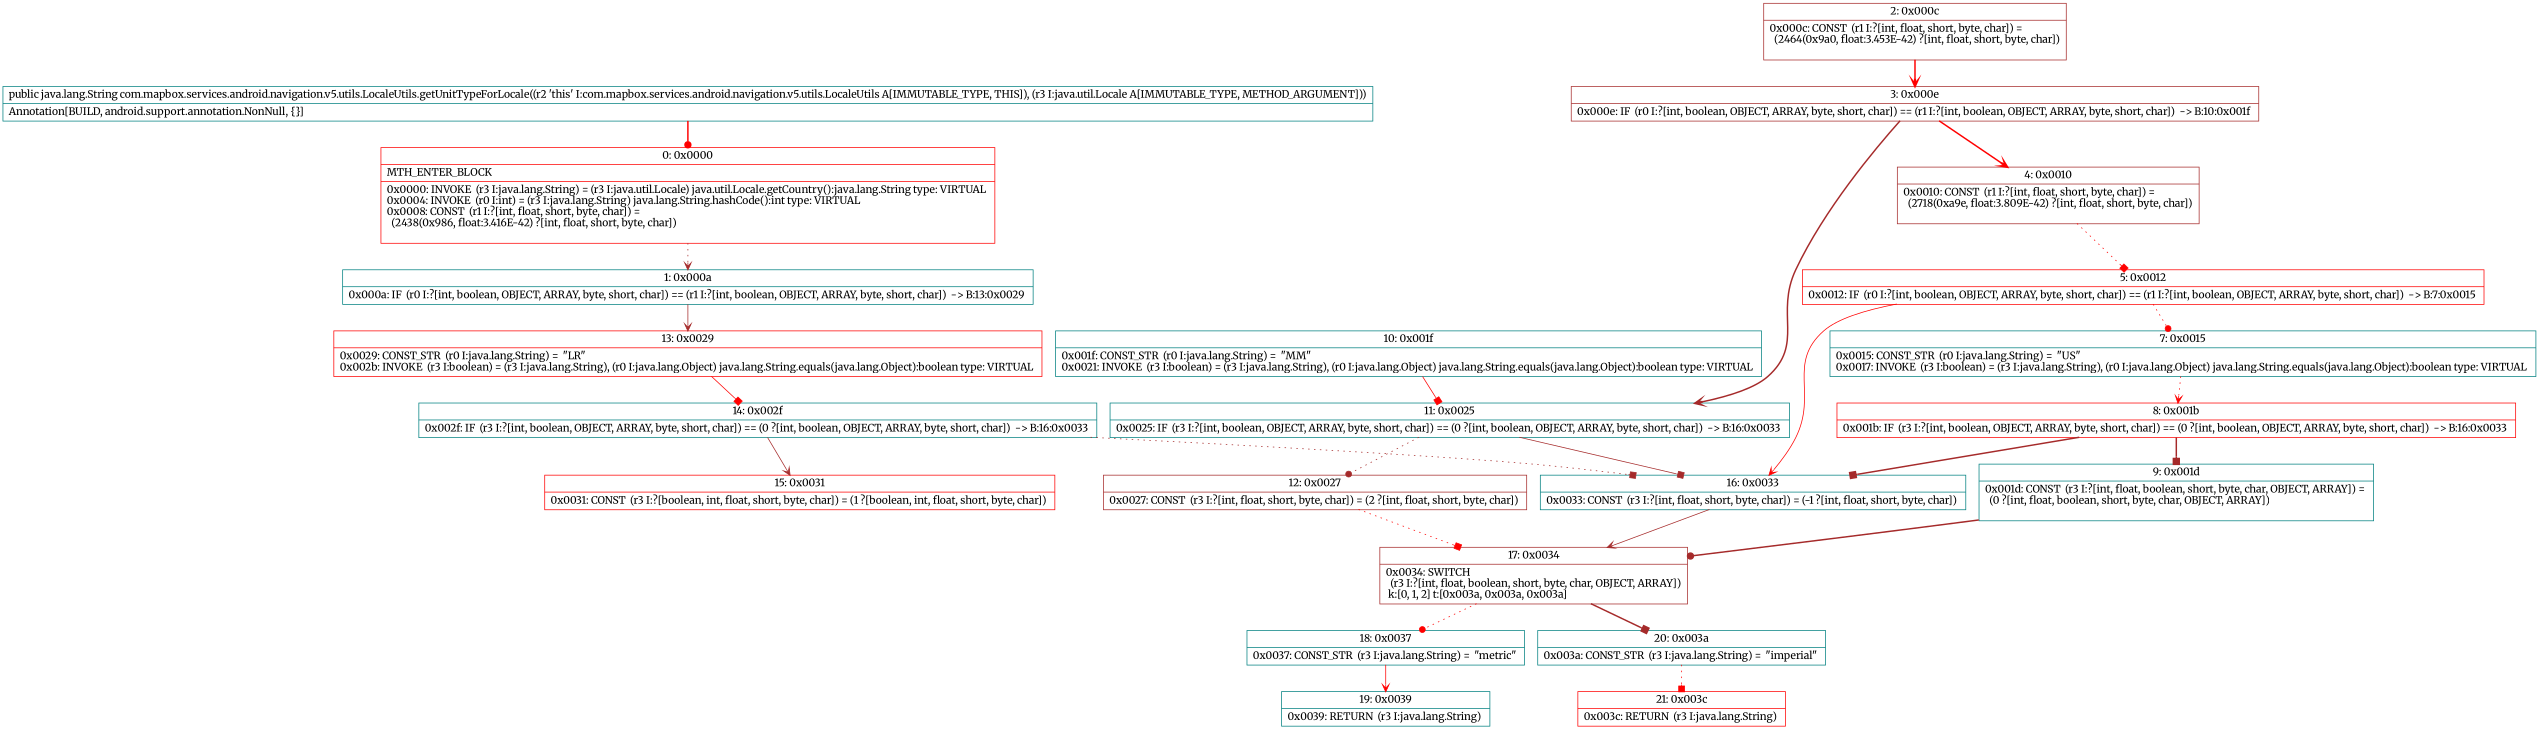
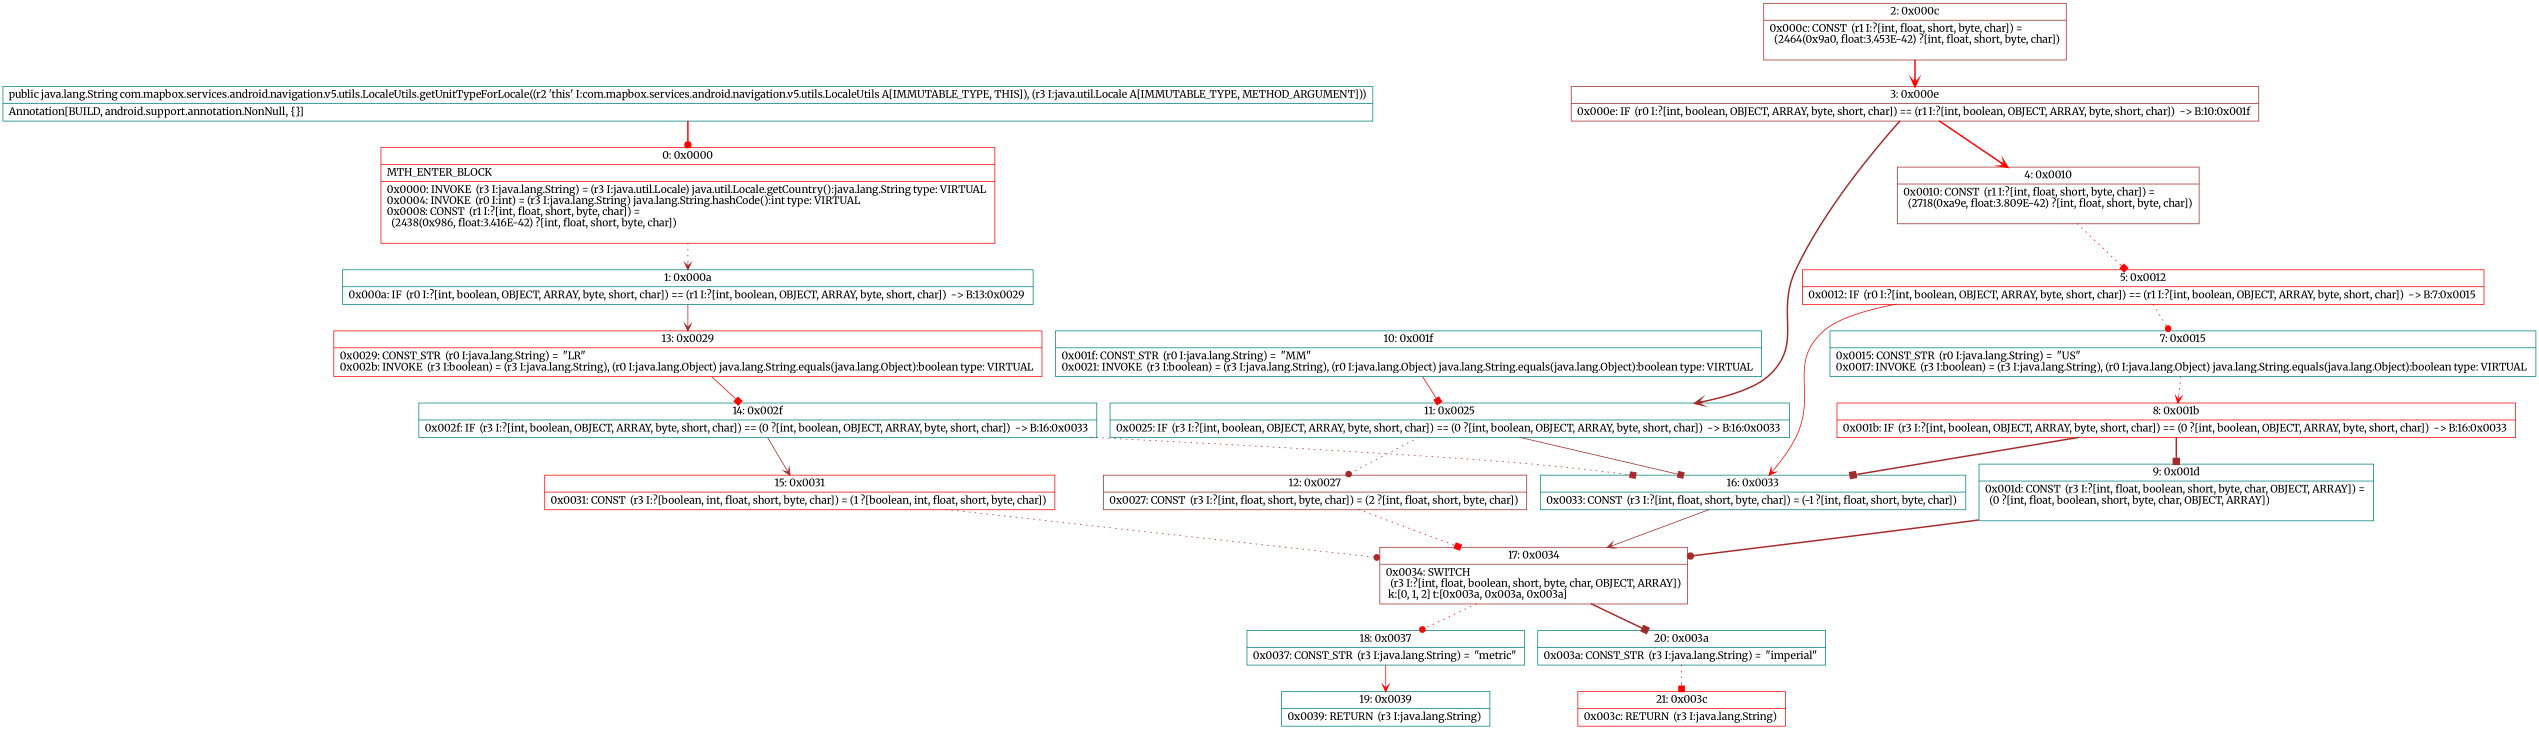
edge "15: 0x0031" -> "17: 0x0034": added
